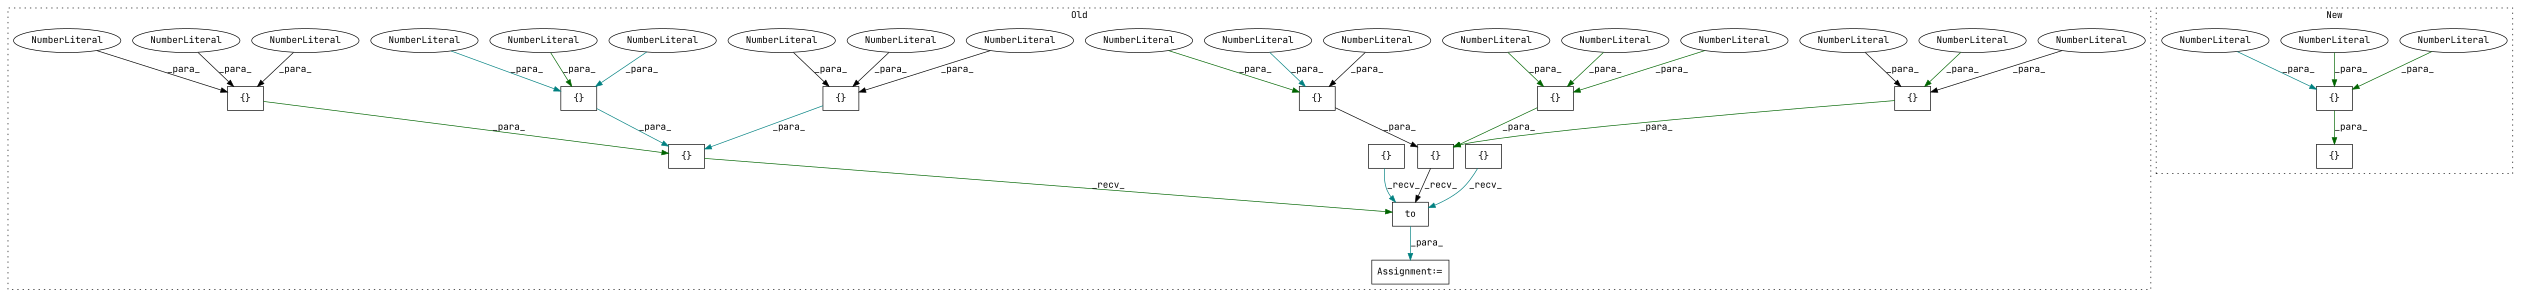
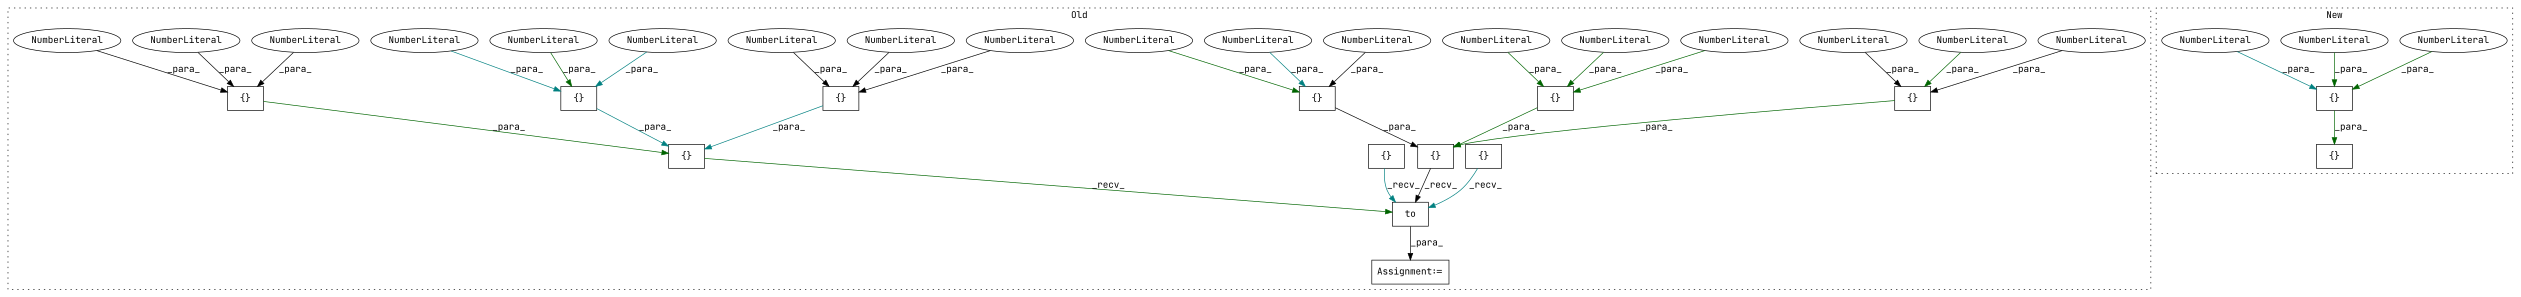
edge "to" -> "Assignment:=": color teal -> black
